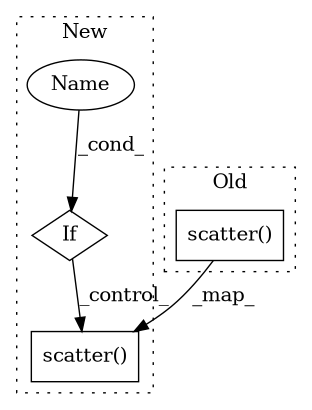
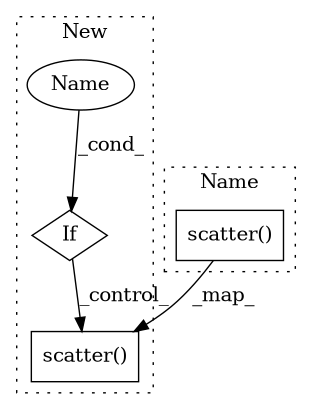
cluster "Old": label "Old" -> "Name"
